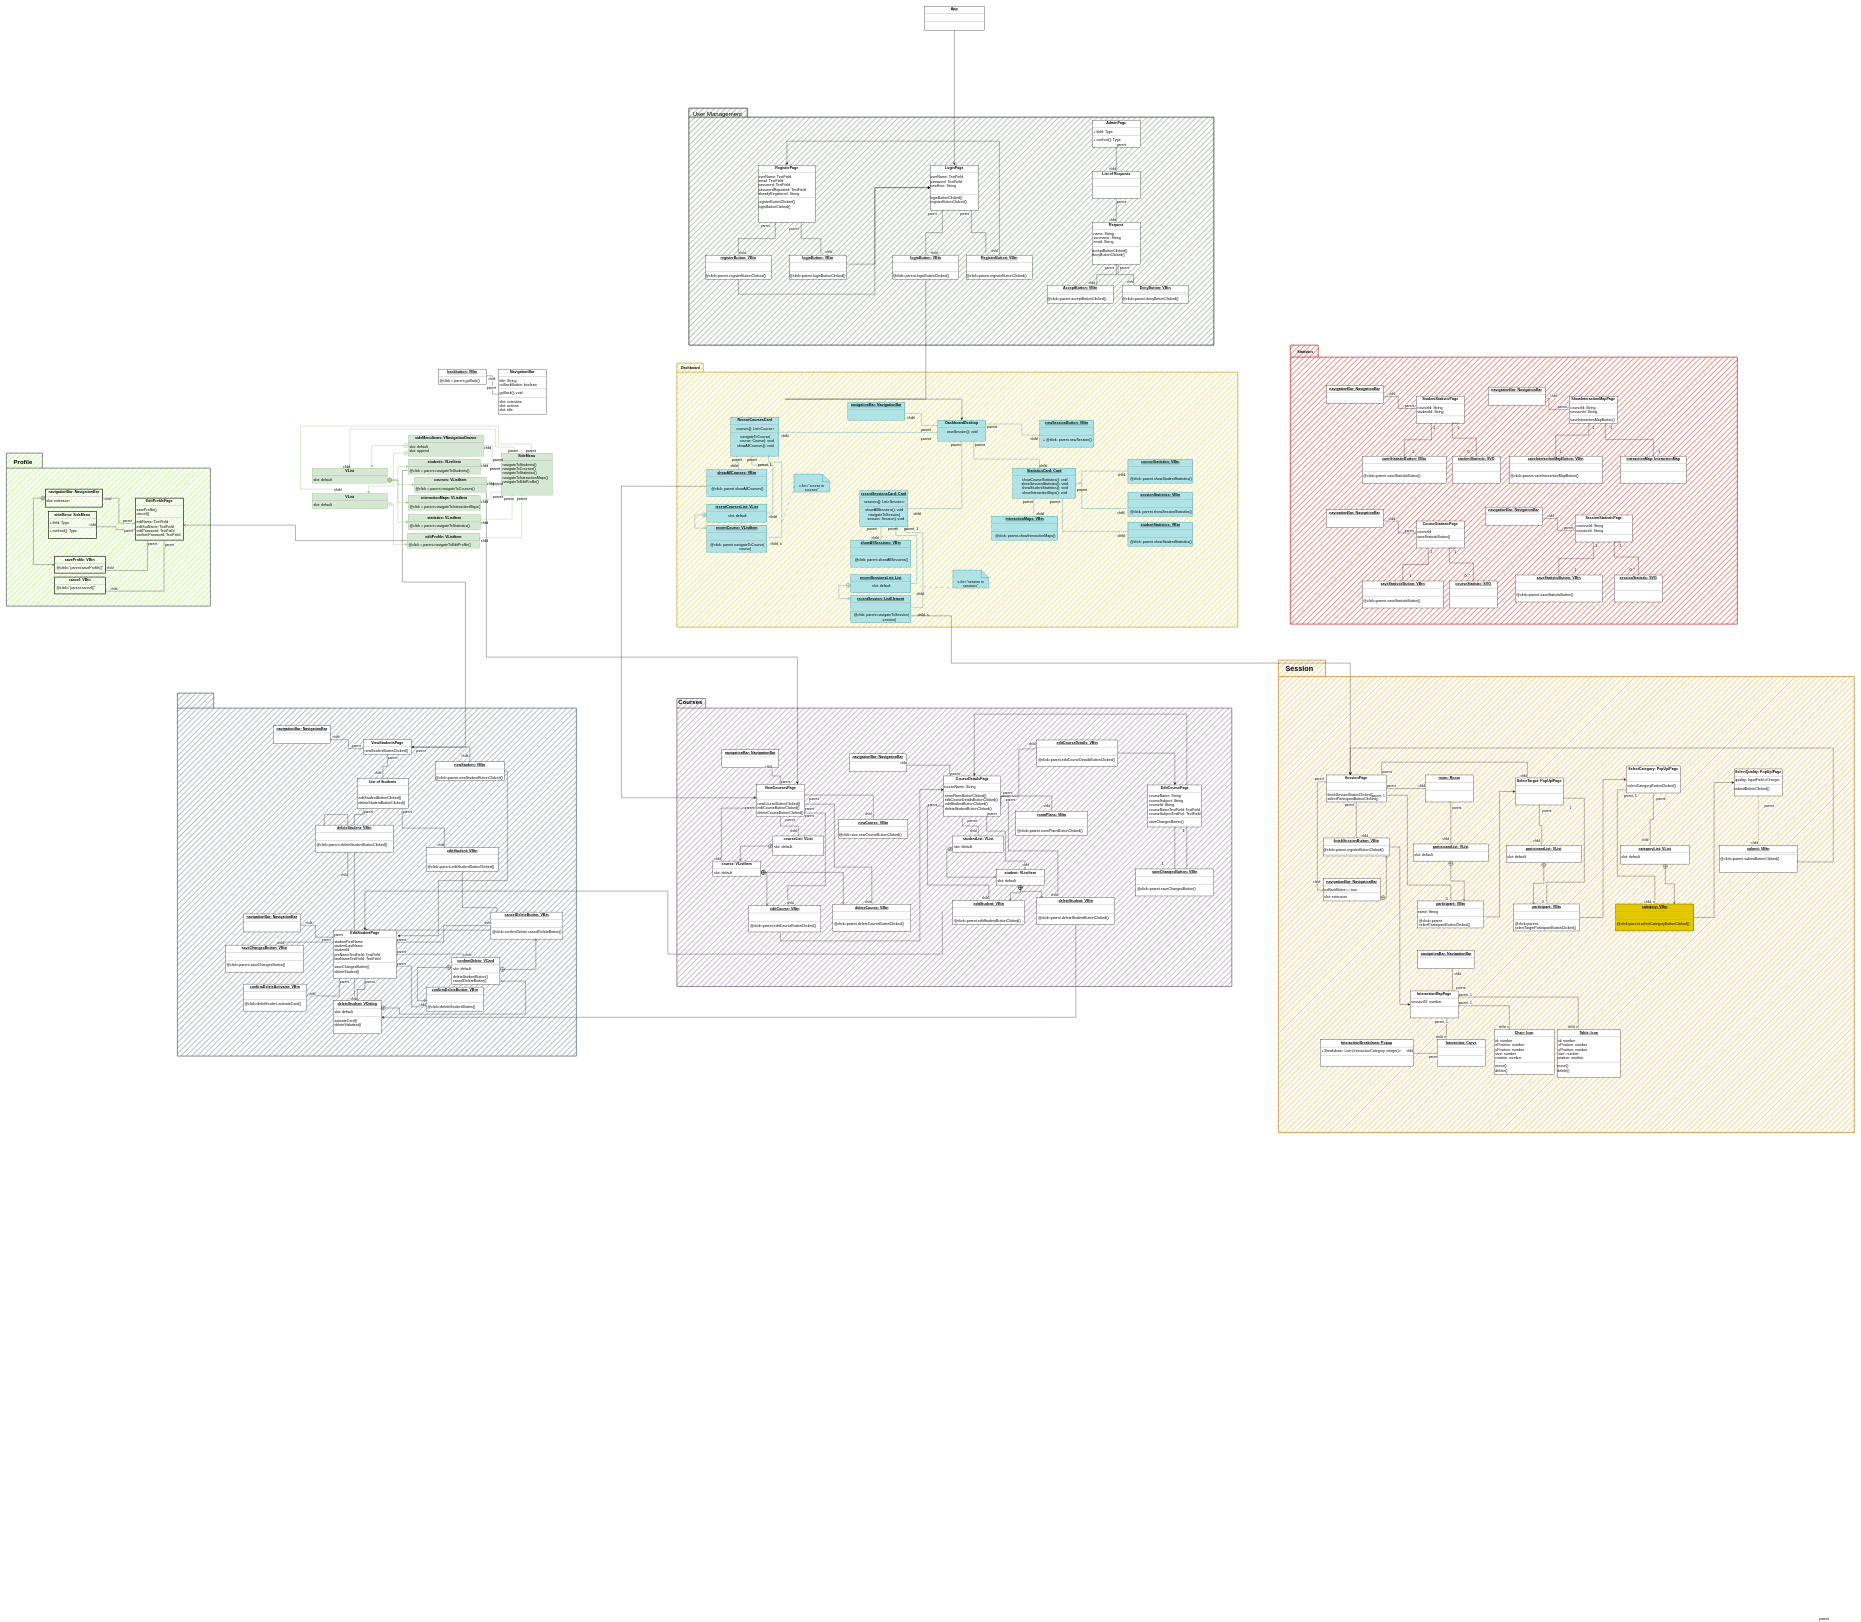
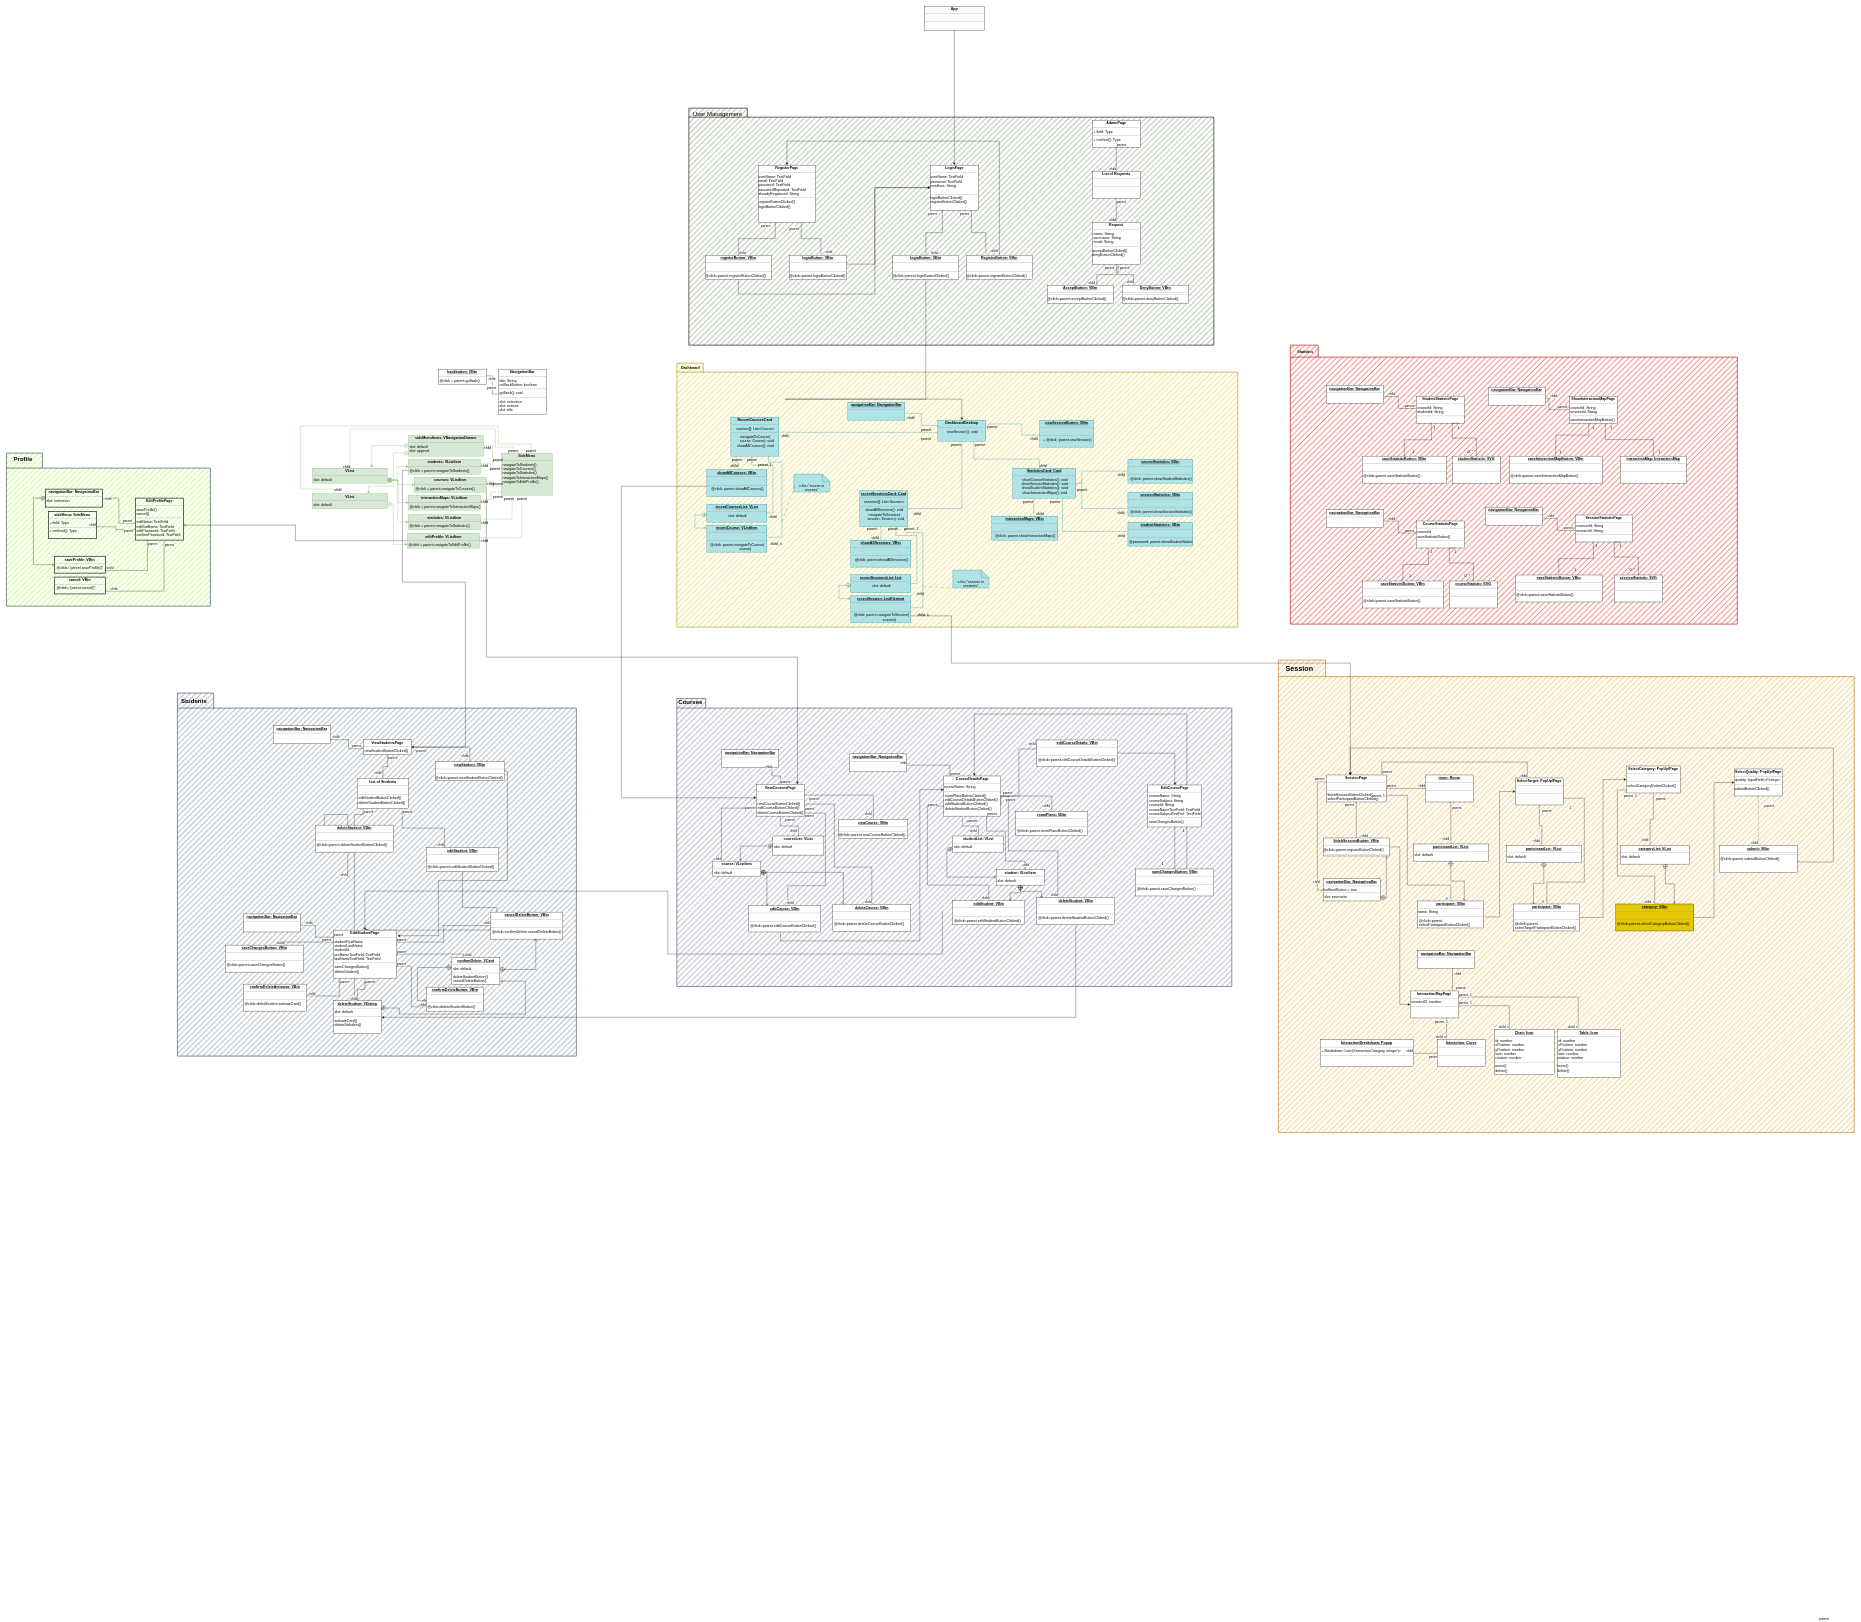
node "Profile": moved (23, 462) -> (23, 459)
node "studentStatistics: VBtn @click: parent.showStudentStatistics()": label "studentStatistics: VBtn @click: parent.showStudentStatistics()" -> "studentStatistics: VBtn @password: parent.showStudentStatistics()"
node "Students": added
node "newCourse: VBtn @click=size.newCourseButtonClicked()": label "newCourse: VBtn @click=size.newCourseButtonClicked()" -> "newCourse: VBtn @click=parent.newCourseButtonClicked()"
